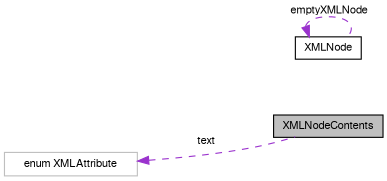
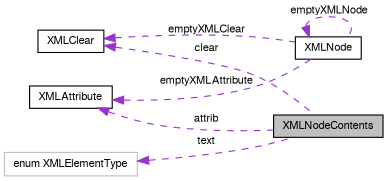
node "XMLClear": added
node "XMLAttribute": added
node "enum XMLAttribute": label "enum XMLAttribute" -> "enum XMLElementType"
